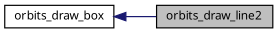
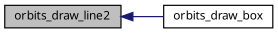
edge "orbits_draw_line2" -> "orbits_draw_box": reversed
